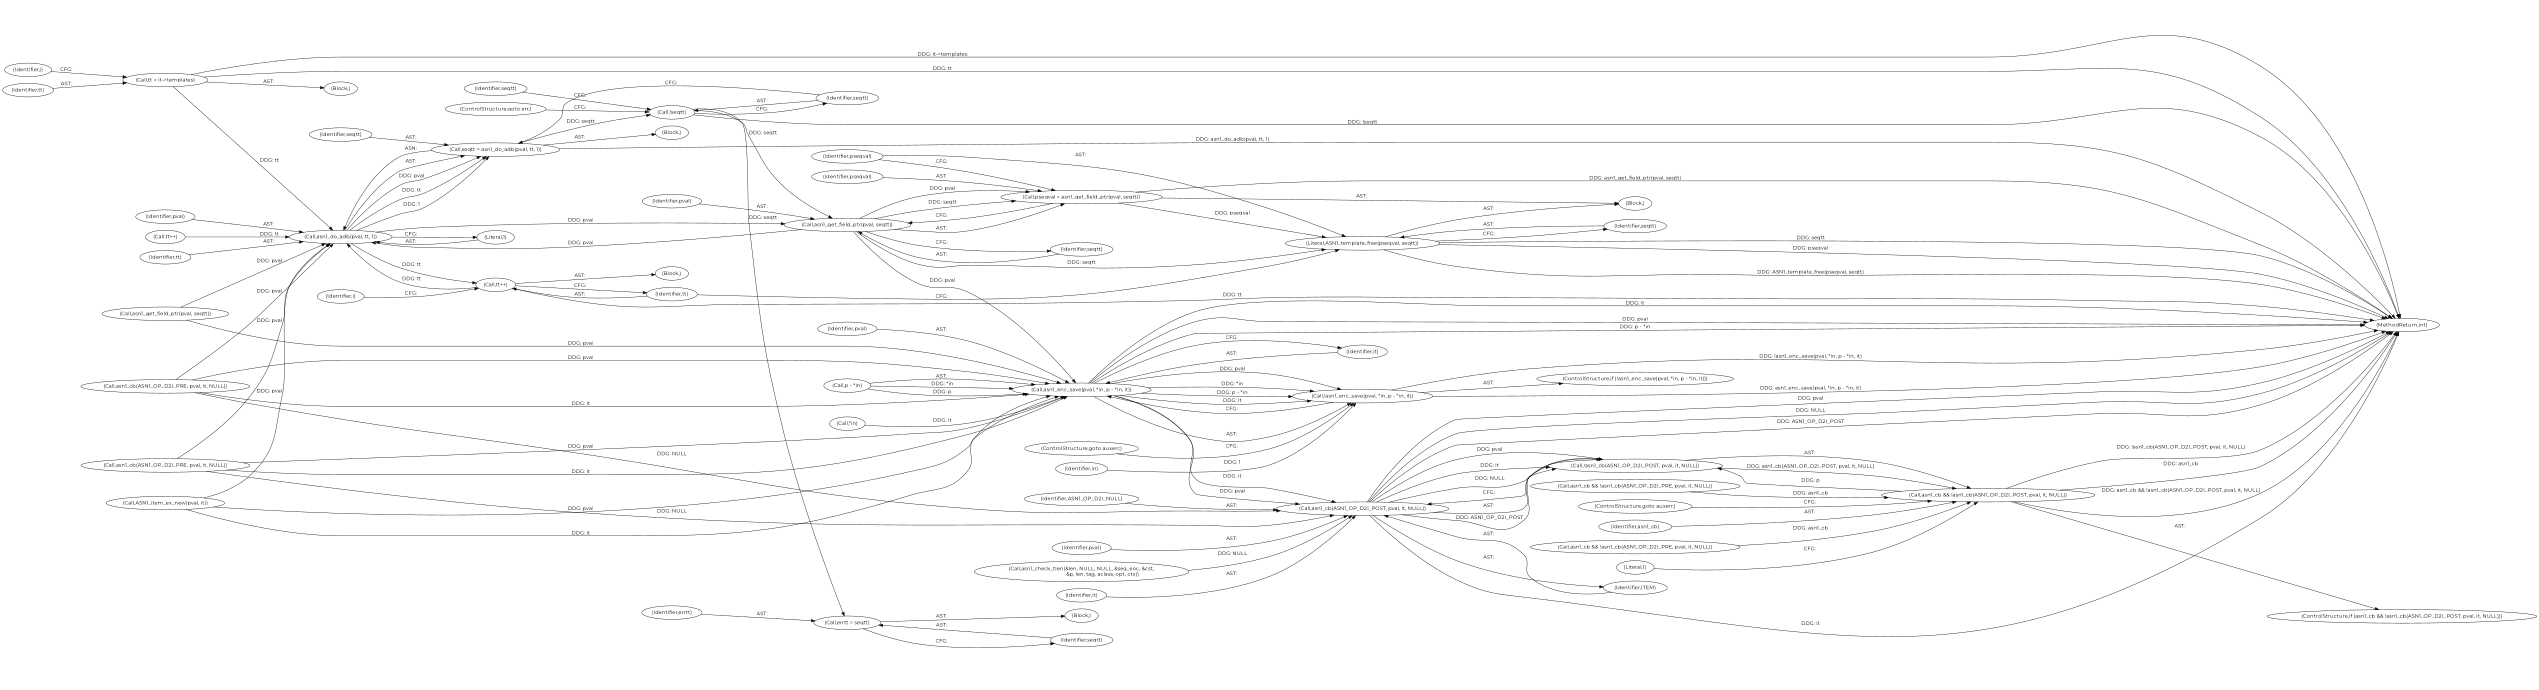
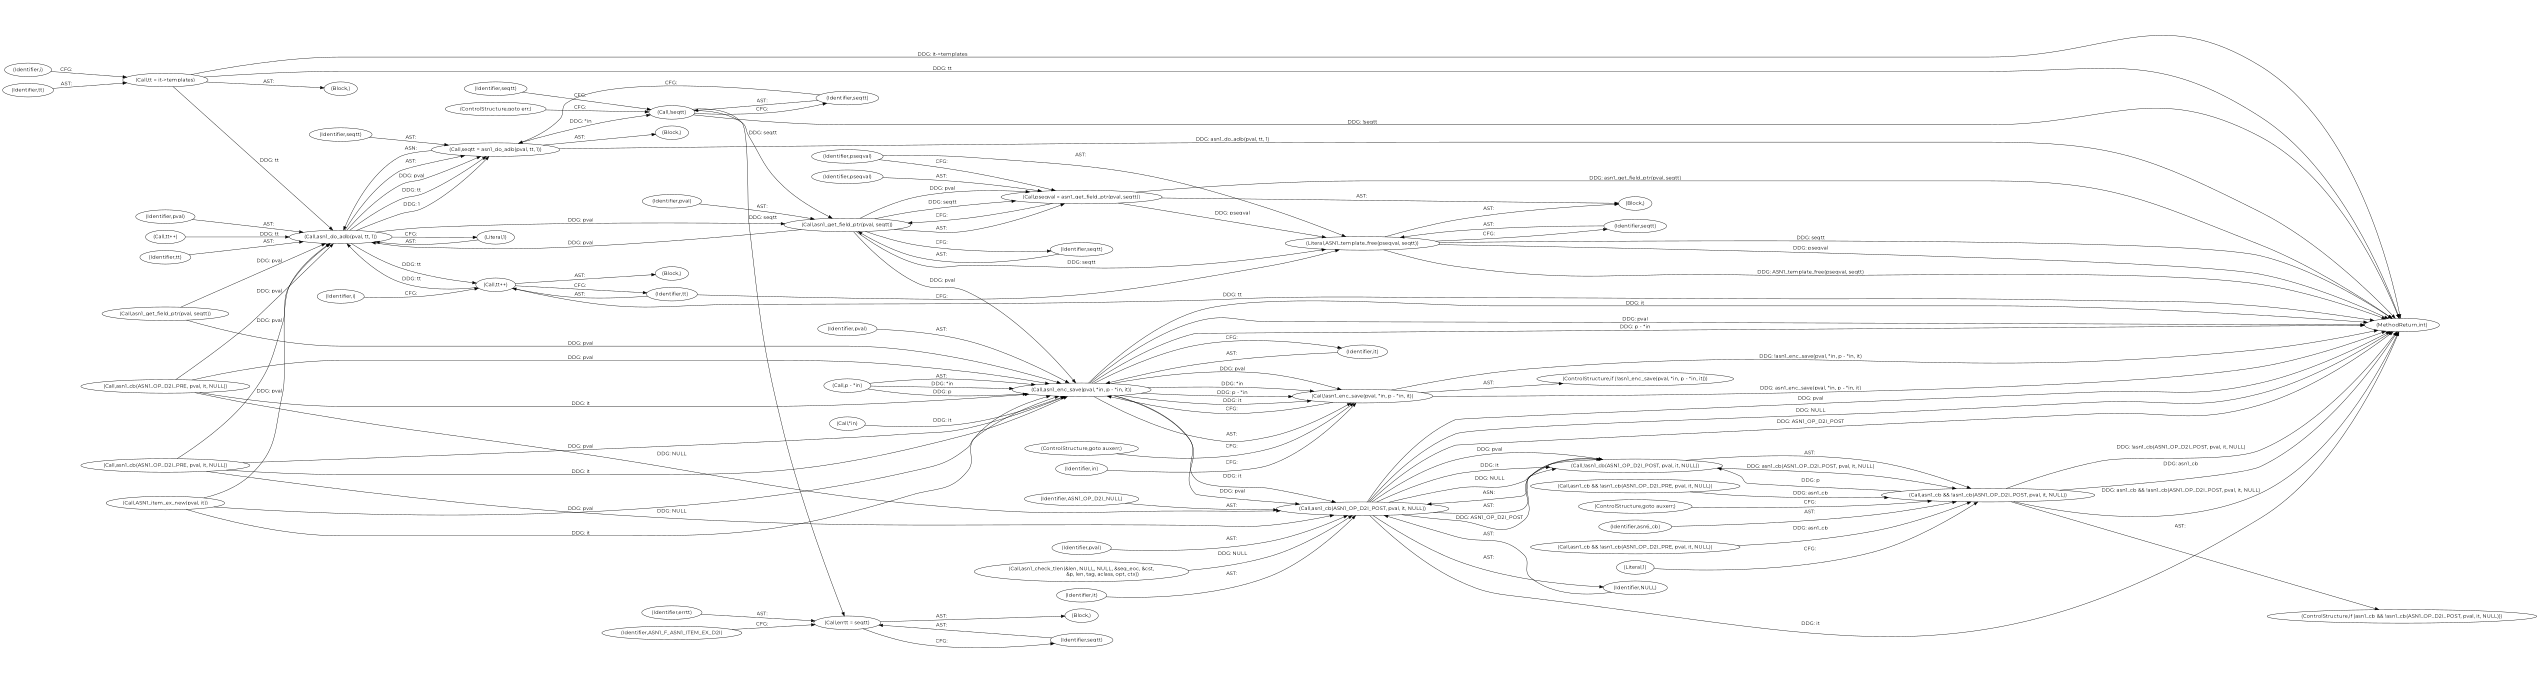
edge "(Call,seqtt = asn1_do_adb(pval, tt, 1))" -> "(Call,!seqtt)": label "DDG: seqtt" -> "DDG: *in"
edge "(Identifier,in)" -> "(Call,!asn1_enc_save(pval, *in, p - *in, it))": label "DDG: 1" -> "CFG: "
edge "(Call,!asn1_cb(ASN1_OP_D2I_POST, pval, it, NULL))" -> "(Call,asn1_cb(ASN1_OP_D2I_POST, pval, it, NULL))": label "CFG: " -> "ASN: "
node "(Identifier,asn1_cb)": label "(Identifier,asn1_cb)" -> "(Identifier,asn6_cb)"
node "(Identifier,ITEM)": label "(Identifier,ITEM)" -> "(Identifier,NULL)"
node "(Identifier,ASN1_F_ASN1_ITEM_EX_D2I)": added
